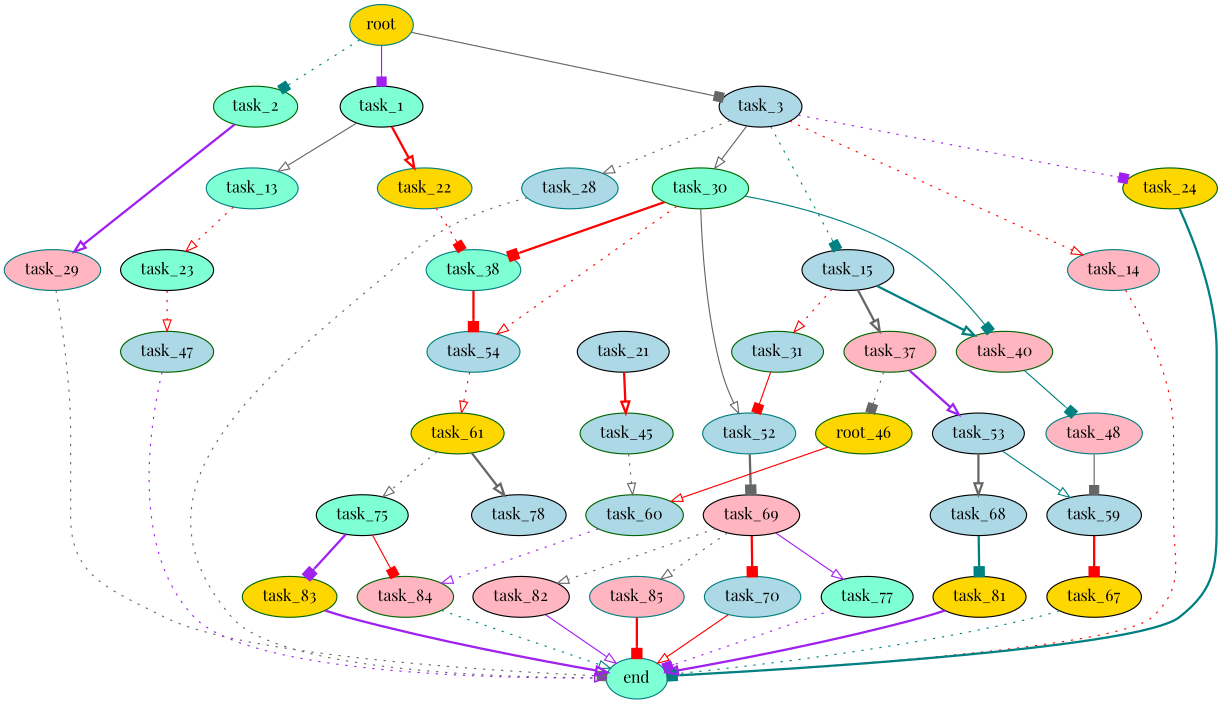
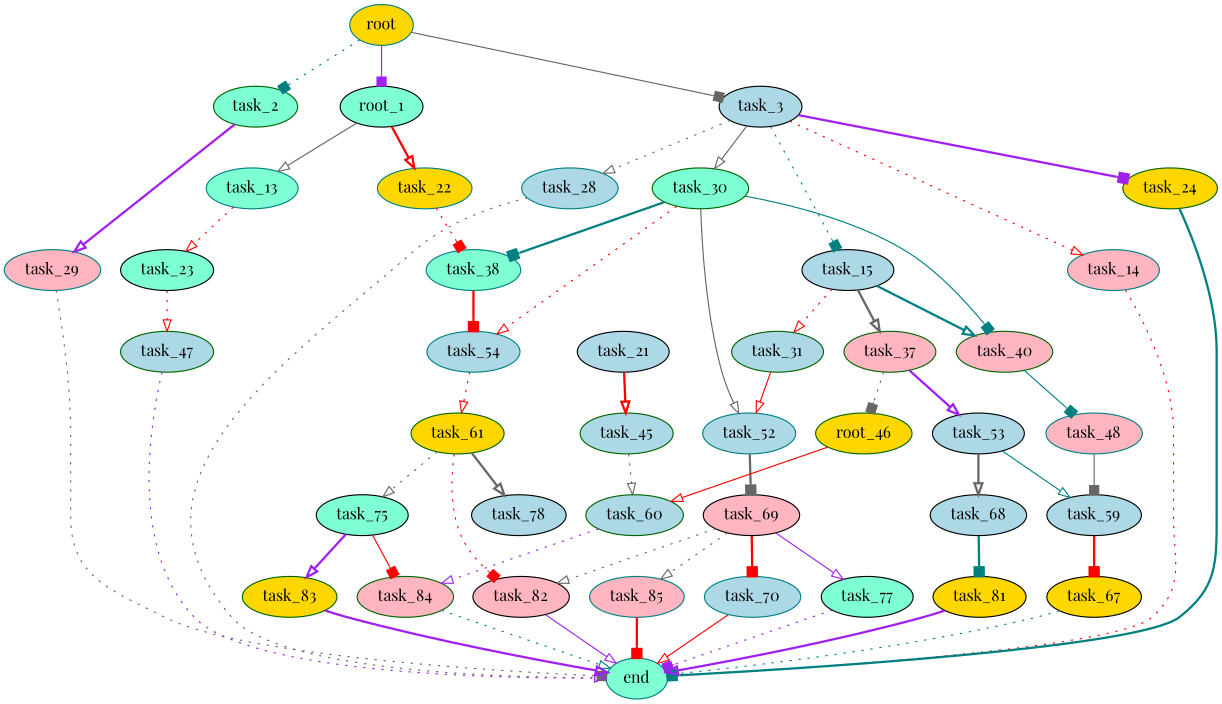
node "task_1": label "task_1" -> "root_1"
edge "task_3" -> "task_24": style dotted -> bold
edge "task_30" -> "task_38": color red -> teal
edge "task_31" -> "task_52": arrowhead box -> onormal
edge "task_61" -> "task_82": added
edge "task_75" -> "task_83": arrowhead box -> onormal
